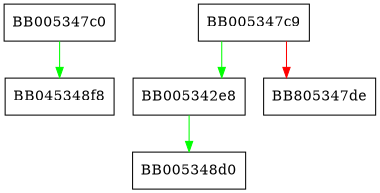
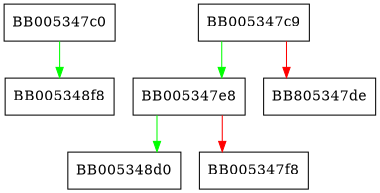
node "BB045348f8": label "BB045348f8" -> "BB005348f8"
node "BB005342e8": label "BB005342e8" -> "BB005347e8"
node "BB005347f8": added
